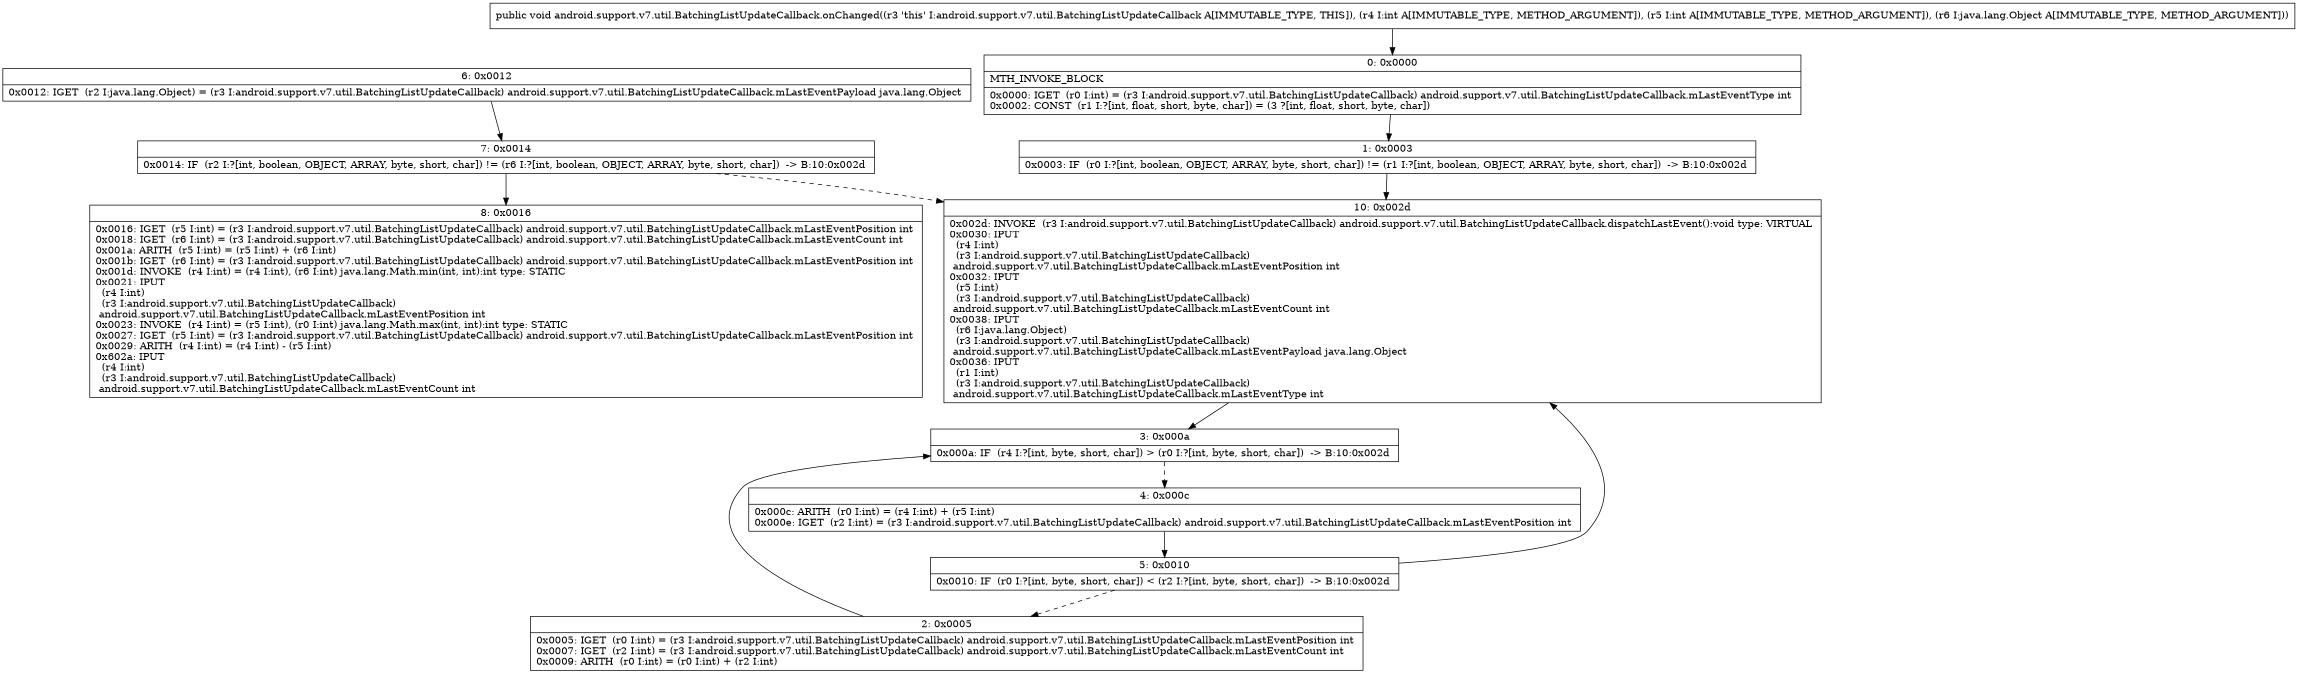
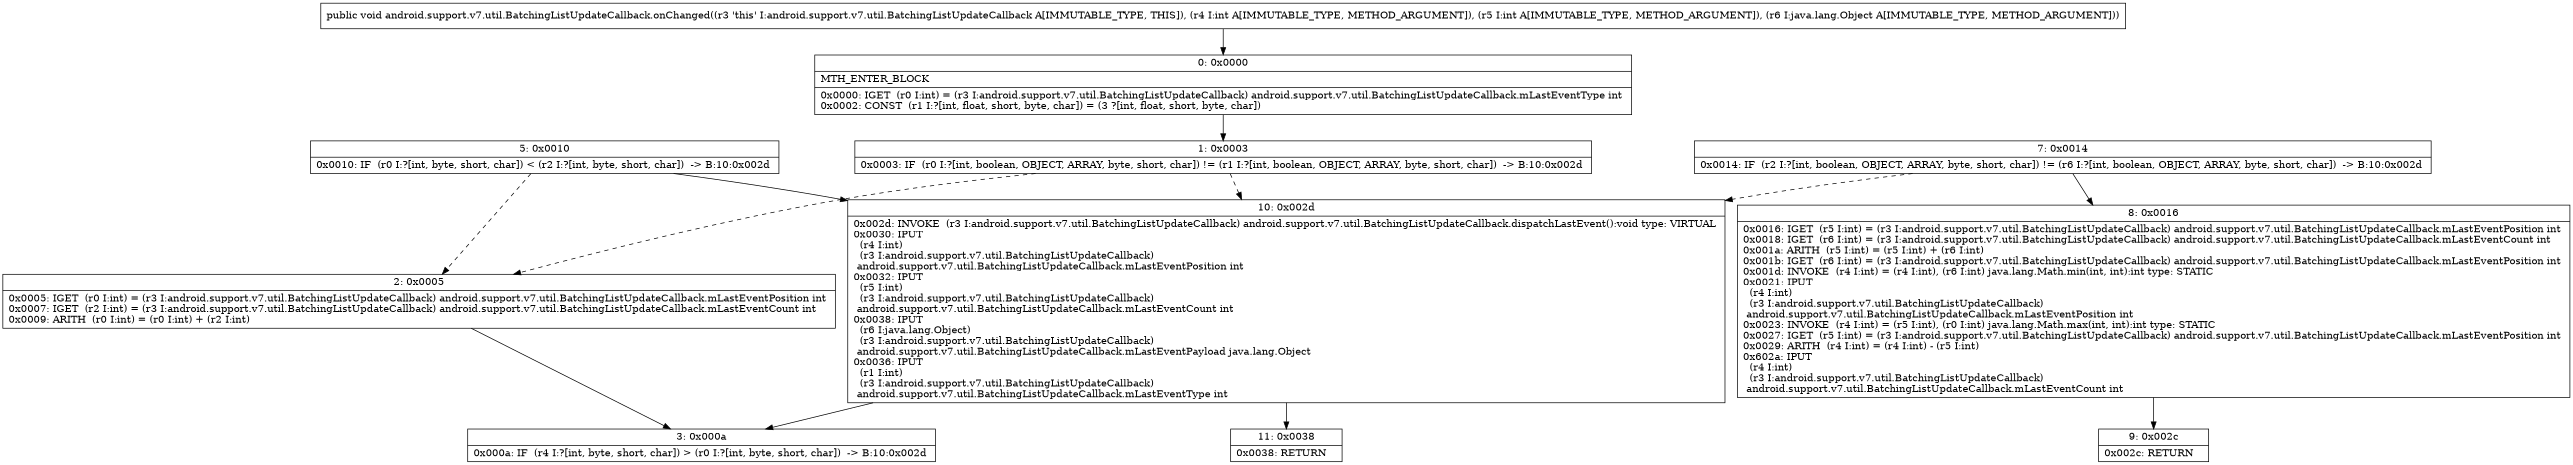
node "0: 0x0000": text "MTH_INVOKE_BLOCK" -> "MTH_ENTER_BLOCK"
node "6: 0x0012": removed
edge "1: 0x0003" -> "10: 0x002d": style solid -> dashed
edge "1: 0x0003" -> "2: 0x0005": added
node "11: 0x0038": added
node "9: 0x002c": added
node "4: 0x000c": removed
